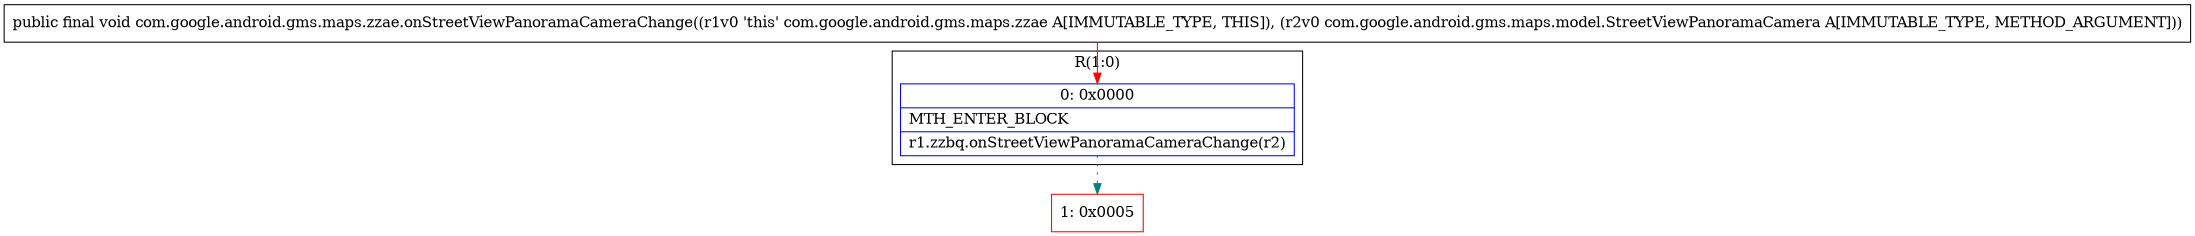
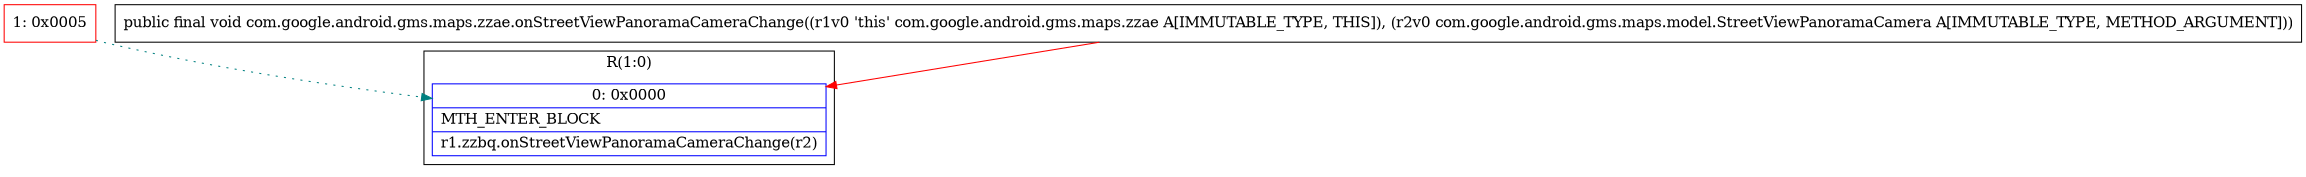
edge "0: 0x0000" -> "1: 0x0005": reversed
